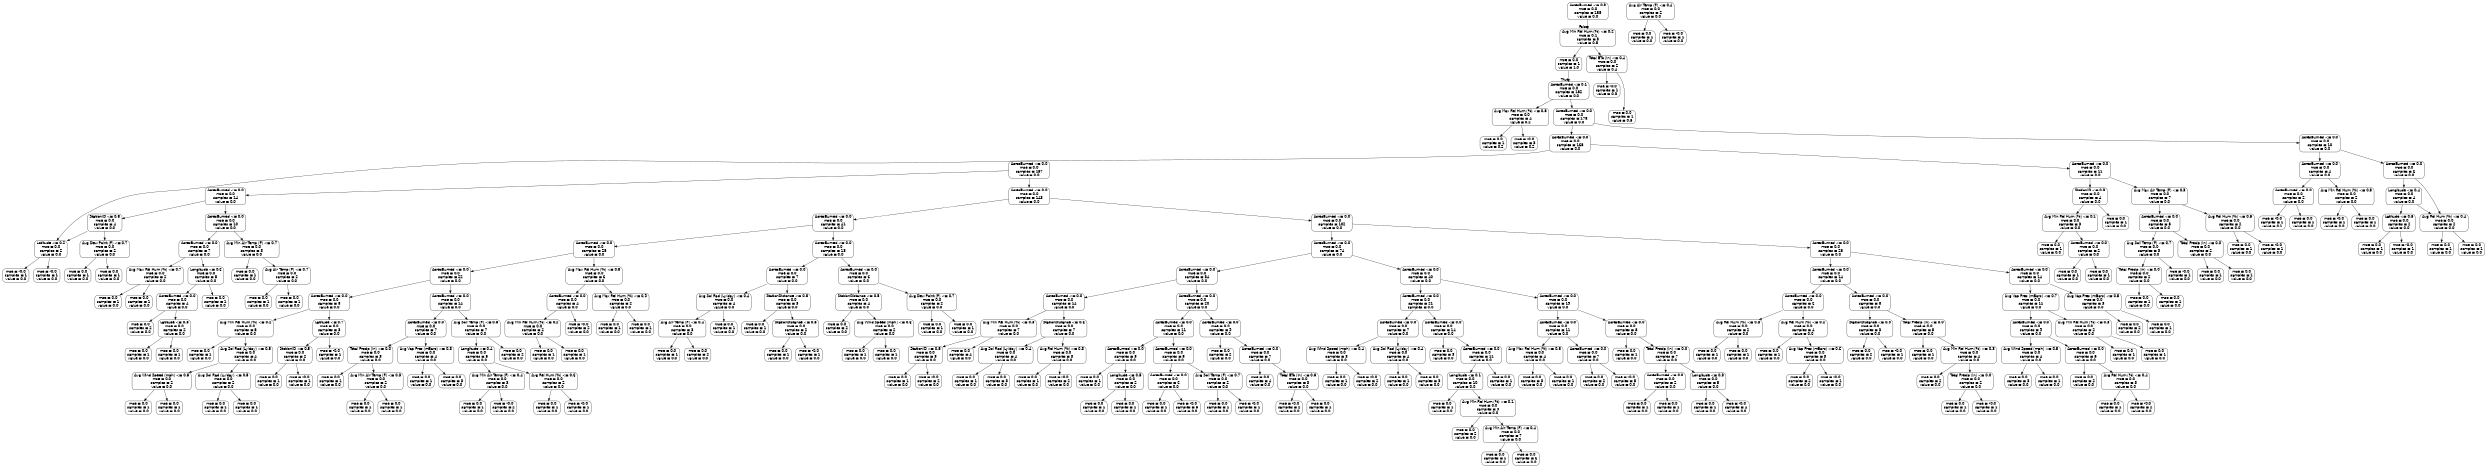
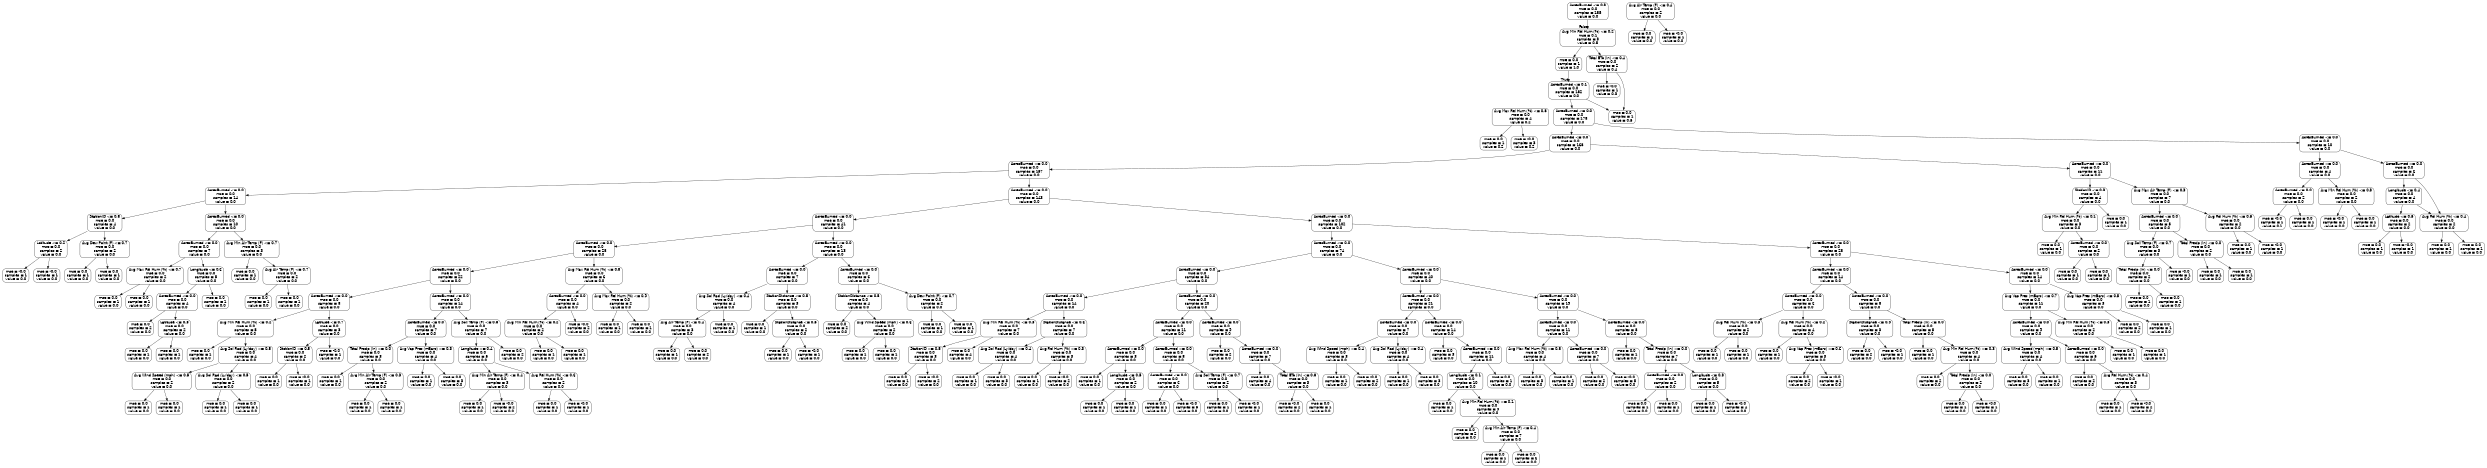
edge "AcresBurned <= 0.1 mse = 0.0 samples = 182 value = 0.0" -> "Avg Max Rel Hum (%) <= 0.8 mse = 0.0 samples = 4 value = 0.2": now "AcresBurned <= 0.1 mse = 0.0 samples = 182 value = 0.0" -> "mse = 0.0 samples = 1 value = 0.5"
edge "AcresBurned <= 0.0 mse = 0.0 samples = 168 value = 0.0" -> "Latitude <= 0.2 mse = 0.0 samples = 2 value = 0.0": now "AcresBurned <= 0.0 mse = 0.0 samples = 168 value = 0.0" -> "AcresBurned <= 0.0 mse = 0.0 samples = 157 value = 0.0"
